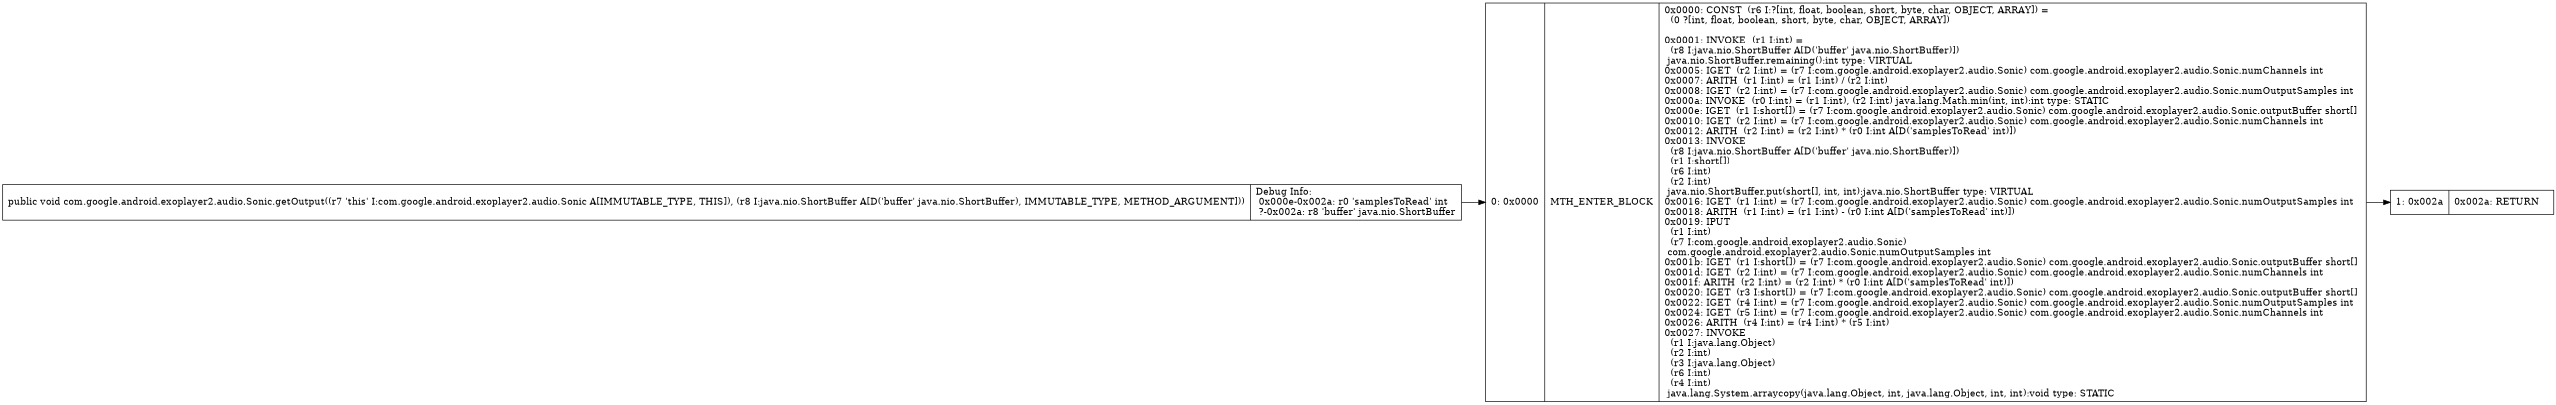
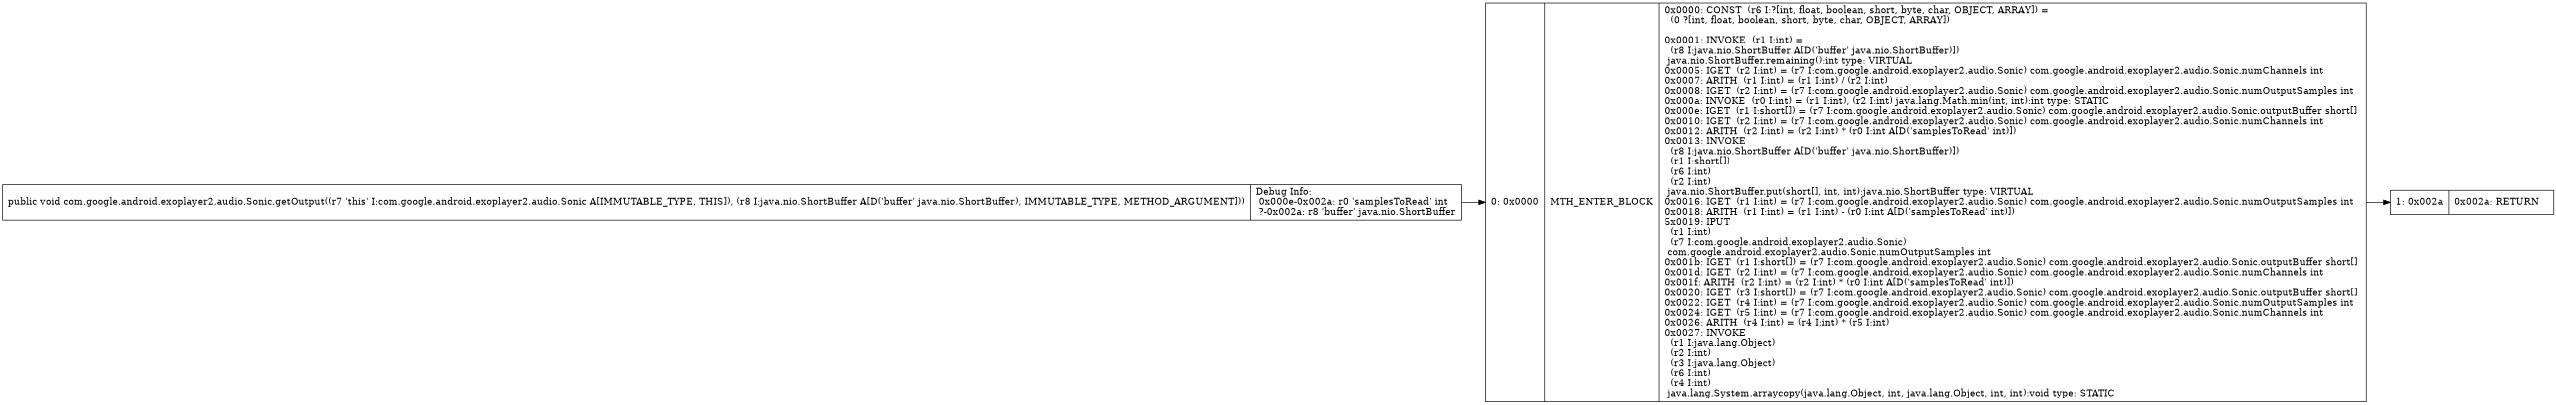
node "0: 0x0000": text "0x0019: IPUT" -> "5x0019: IPUT"
